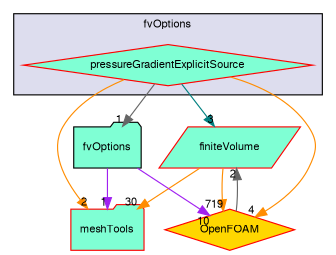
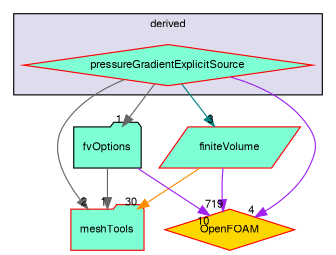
cluster "fvOptions": label "fvOptions" -> "derived"
edge "pressureGradientExplicitSource" -> "meshTools": color darkorange -> gray40
edge "pressureGradientExplicitSource" -> "OpenFOAM": color darkorange -> purple
edge "fvOptions" -> "meshTools": color purple -> gray40
edge "finiteVolume" -> "OpenFOAM": color darkorange -> purple
edge "OpenFOAM" -> "finiteVolume": removed
